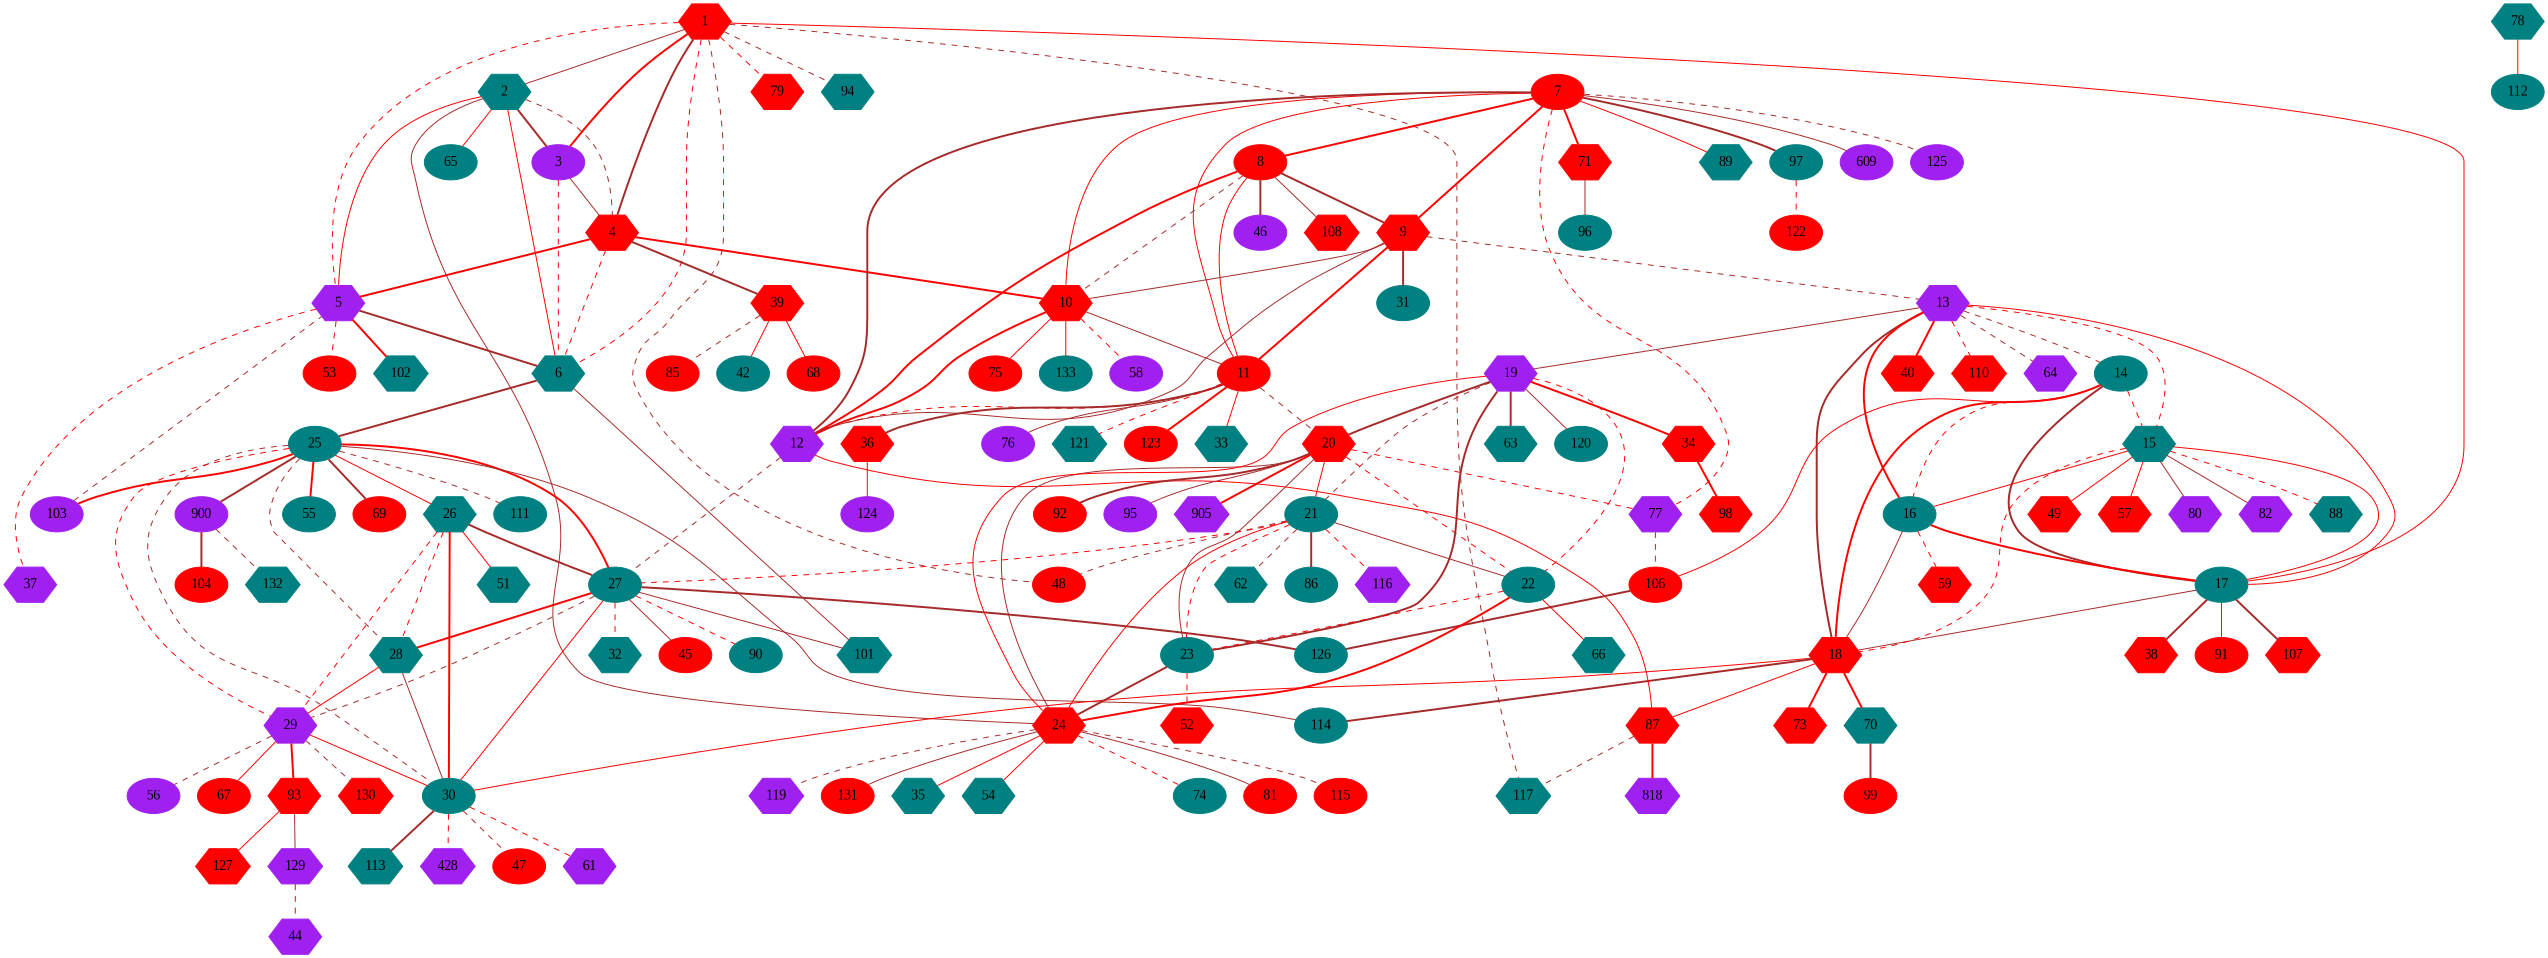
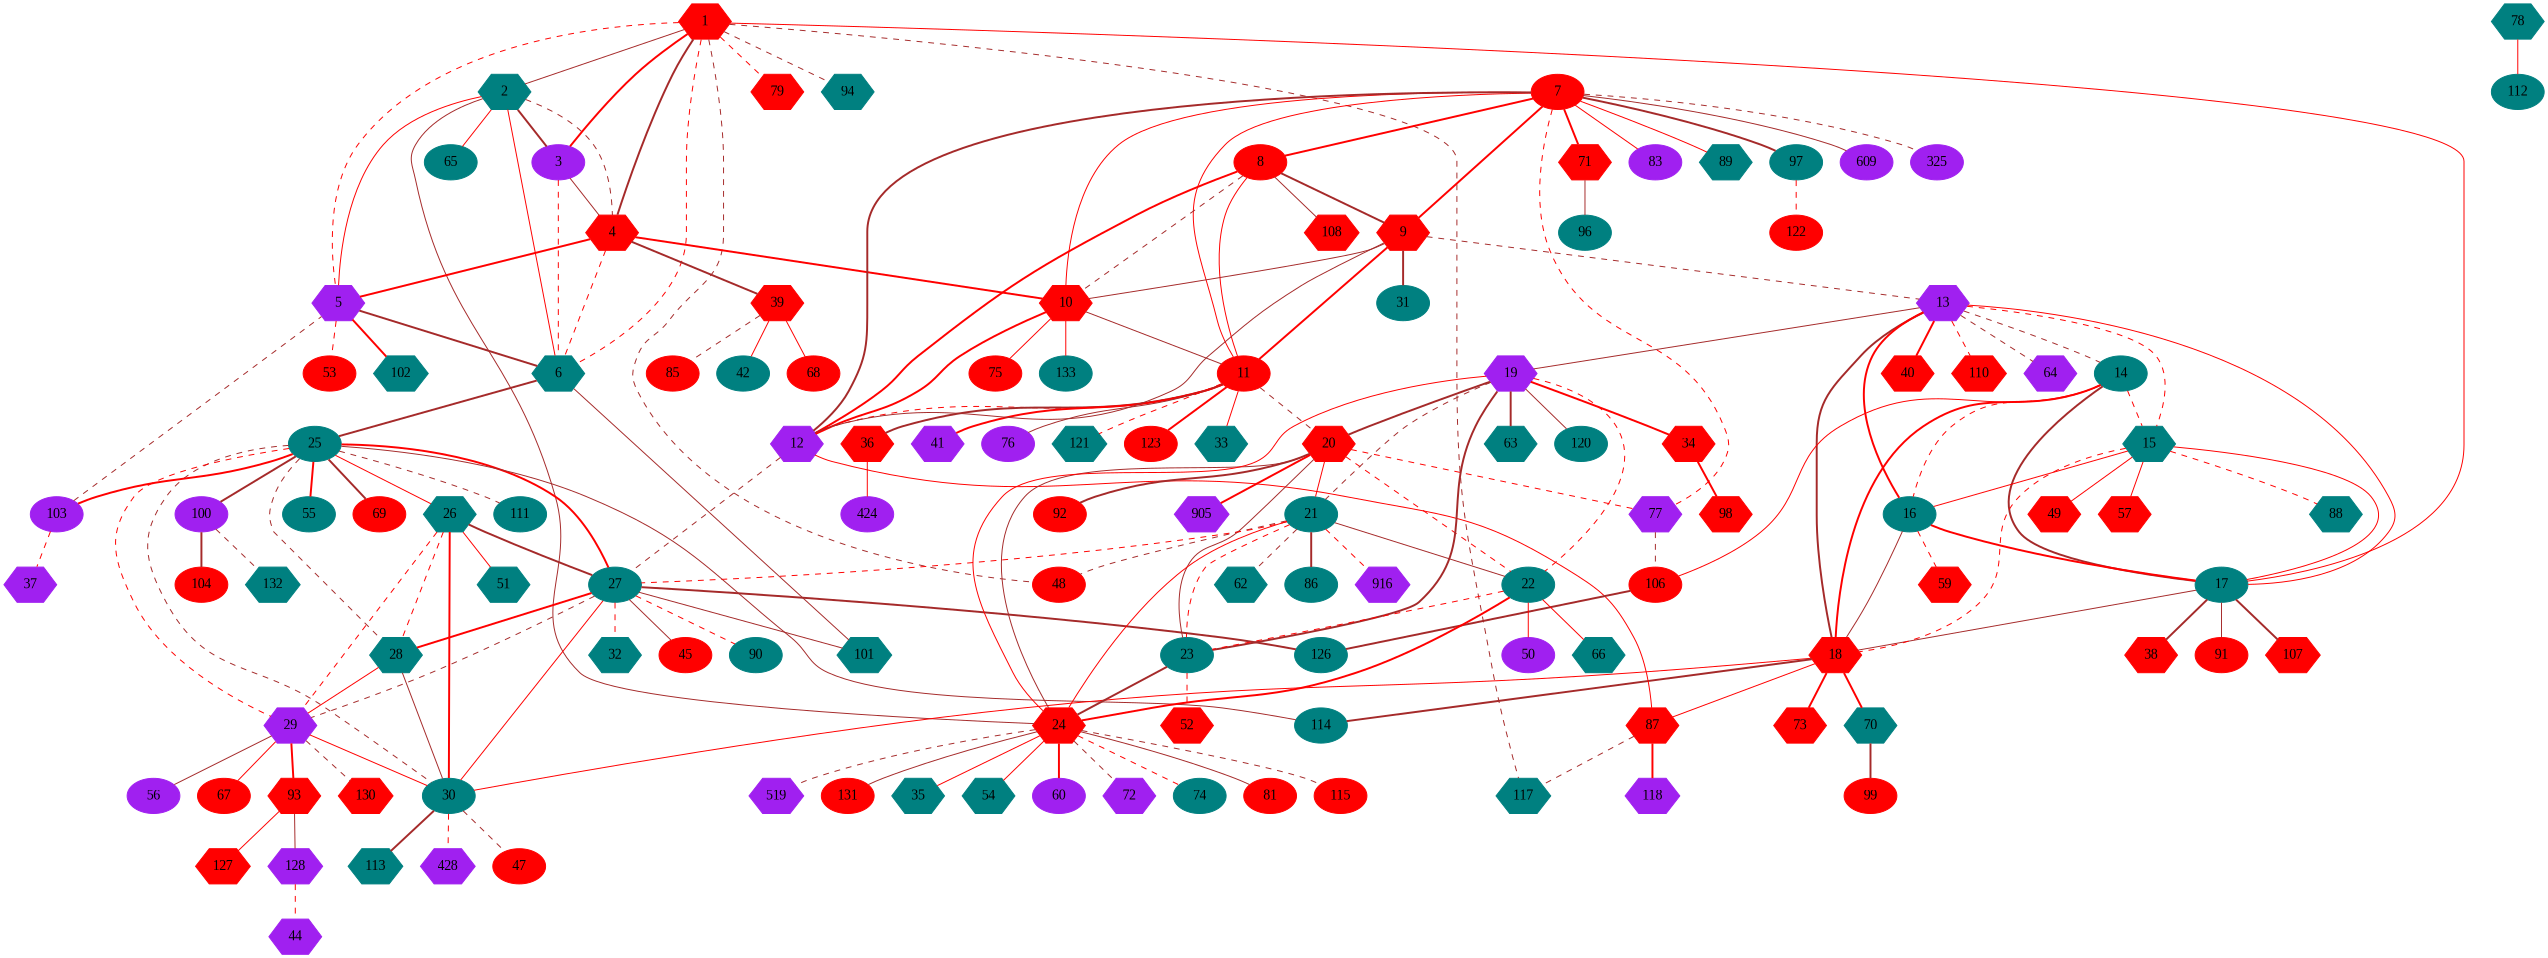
node "83": added
node "125": label "125" -> "325"
node "46": removed
node "58": removed
edge "5" -- "37": now "103" -- "37"
node "41": added
node "900": label "900" -> "100"
node "124": label "124" -> "424"
node "95": removed
node "80": removed
node "82": removed
node "116": label "116" -> "916"
node "50": added
edge "29" -- "56": style dashed -> solid
node "119": label "119" -> "519"
node "60": added
node "72": added
node "818": label "818" -> "118"
node "129": label "129" -> "128"
node "61": removed
